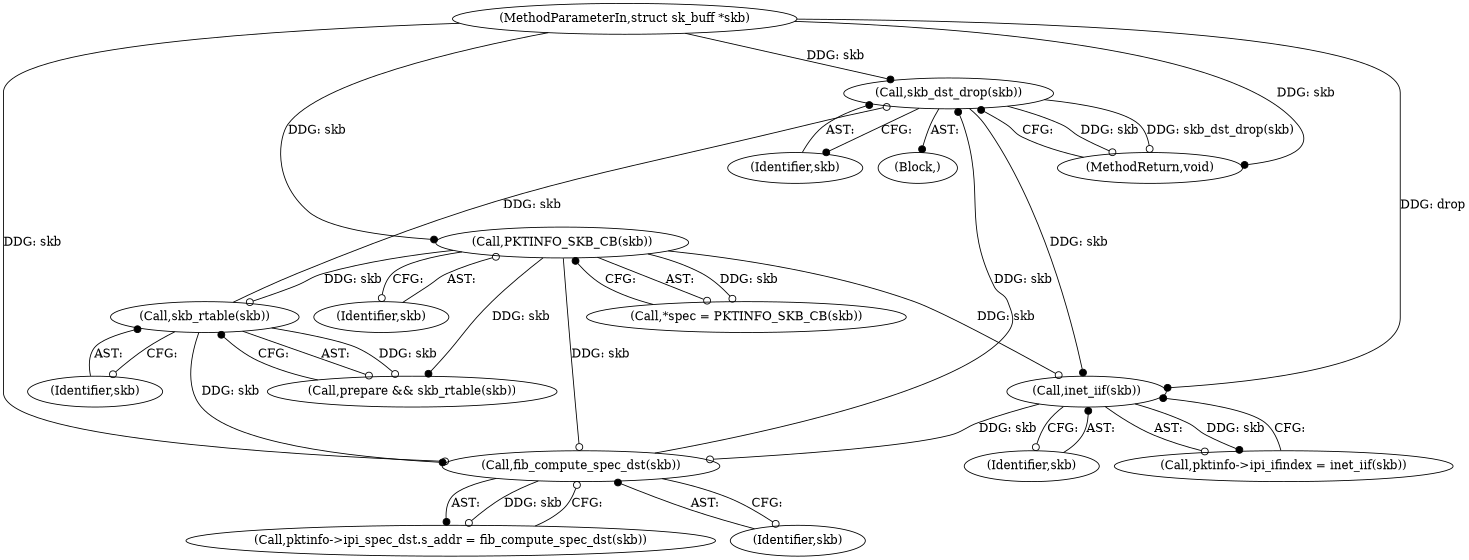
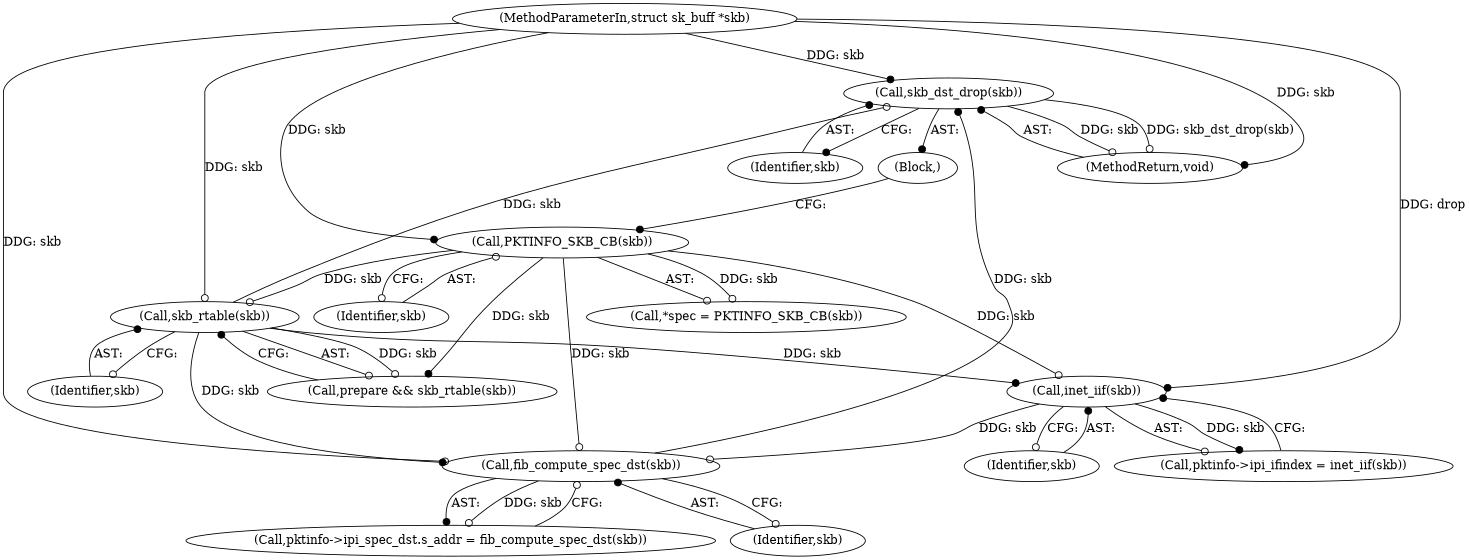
edge "(MethodParameterIn,struct sk_buff *skb)" -> "(Call,skb_rtable(skb))": added, label "DDG: skb"
edge "(MethodReturn,void)" -> "(Call,skb_dst_drop(skb))": label "CFG: " -> "AST: "
edge "(Call,skb_dst_drop(skb))" -> "(Call,inet_iif(skb))": now "(Call,skb_rtable(skb))" -> "(Call,inet_iif(skb))"
edge "(Call,*spec = PKTINFO_SKB_CB(skb))" -> "(Call,PKTINFO_SKB_CB(skb))": now "(Block,)" -> "(Call,PKTINFO_SKB_CB(skb))"
